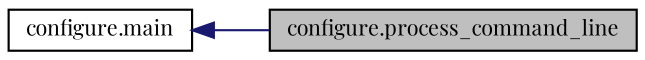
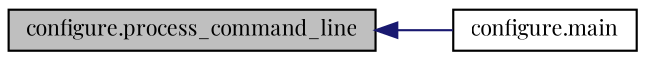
edge "configure.process_command_line" -> "configure.main": reversed
